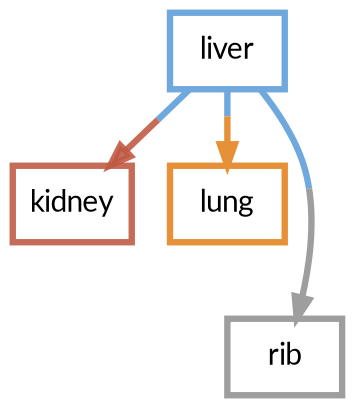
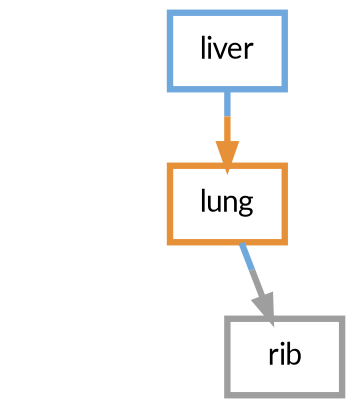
edge "liver" -> "rib": now "lung" -> "rib"
node "kidney": removed
